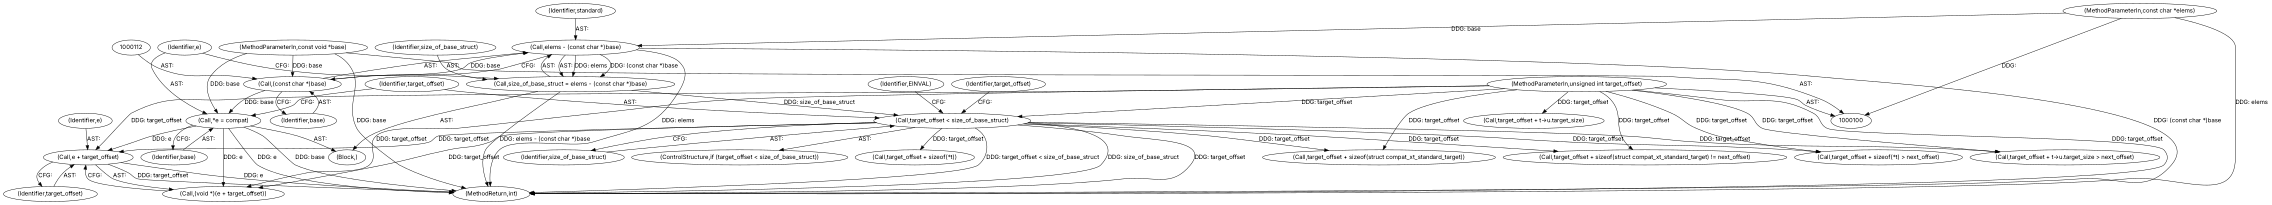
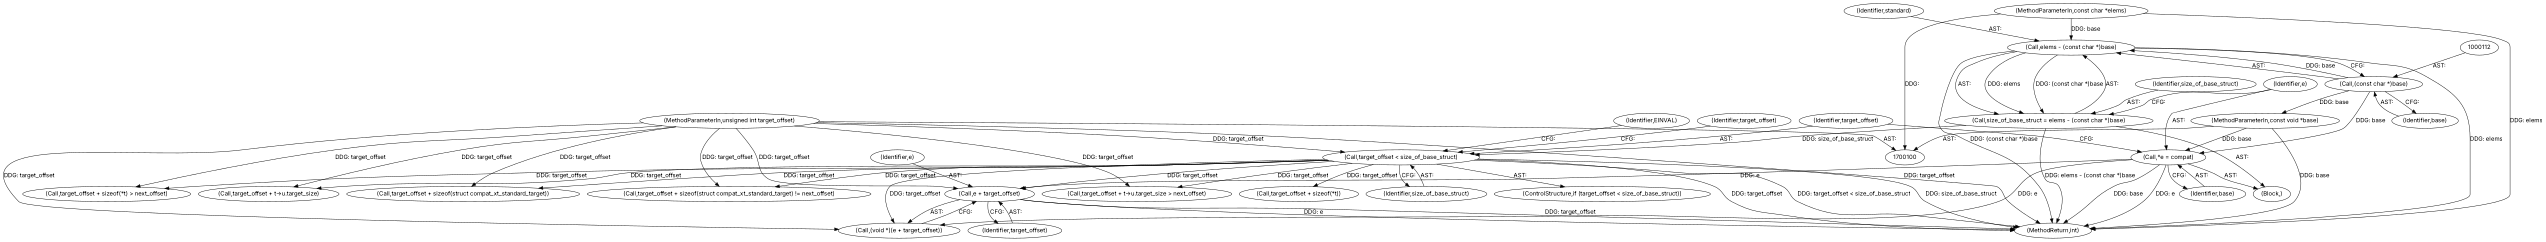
edge "(MethodParameterIn,const void *base)" -> "(Call,(const char *)base)": reversed
node "1000100": label "1000100" -> "1700100"
edge "(Call,target_offset < size_of_base_struct)" -> "(Call,target_offset + t->u.target_size)": added, label "DDG: target_offset"
